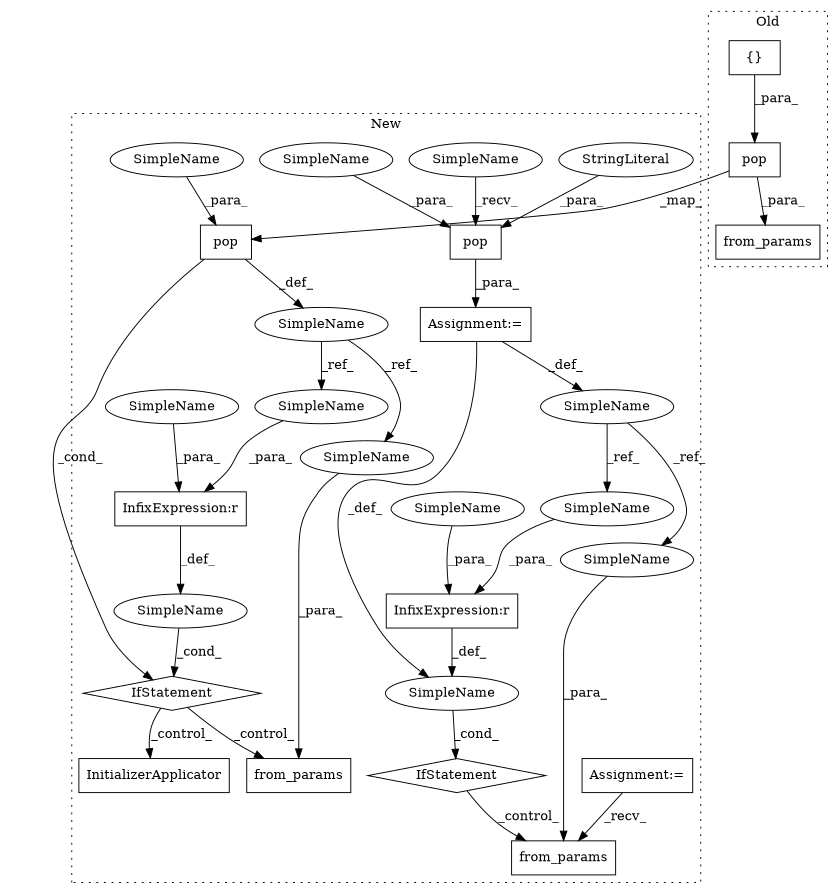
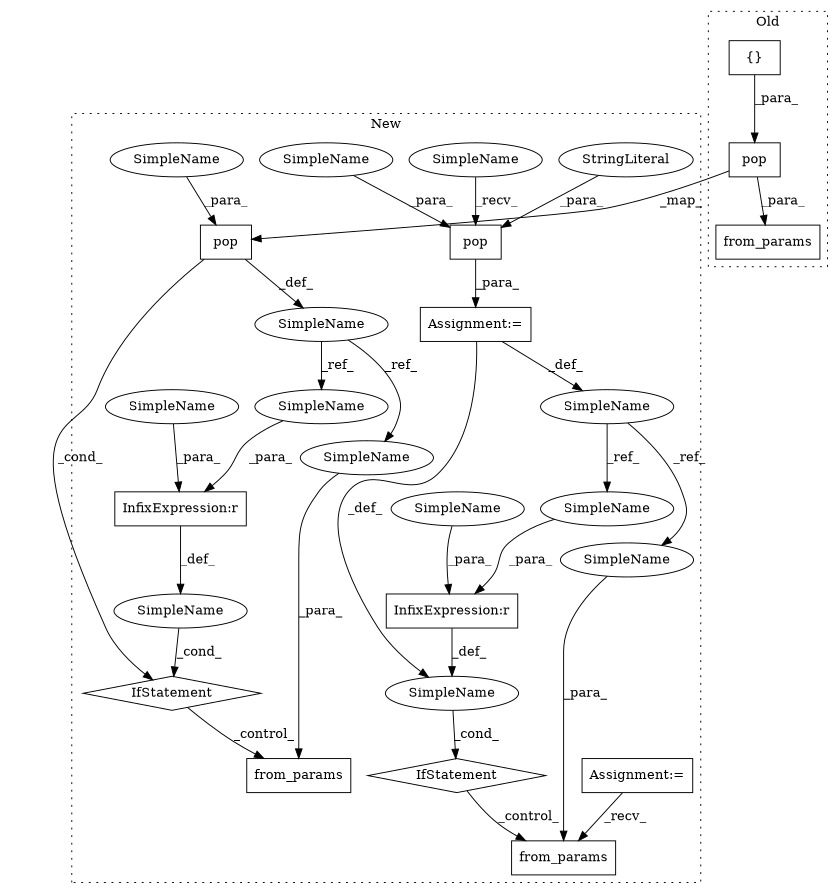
node "InitializerApplicator": removed
